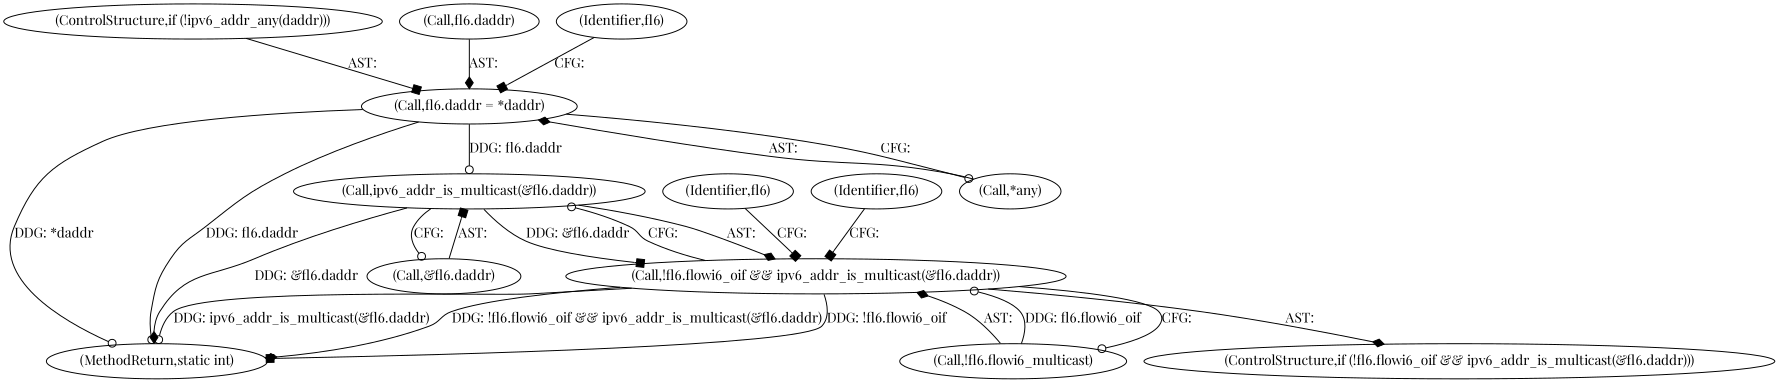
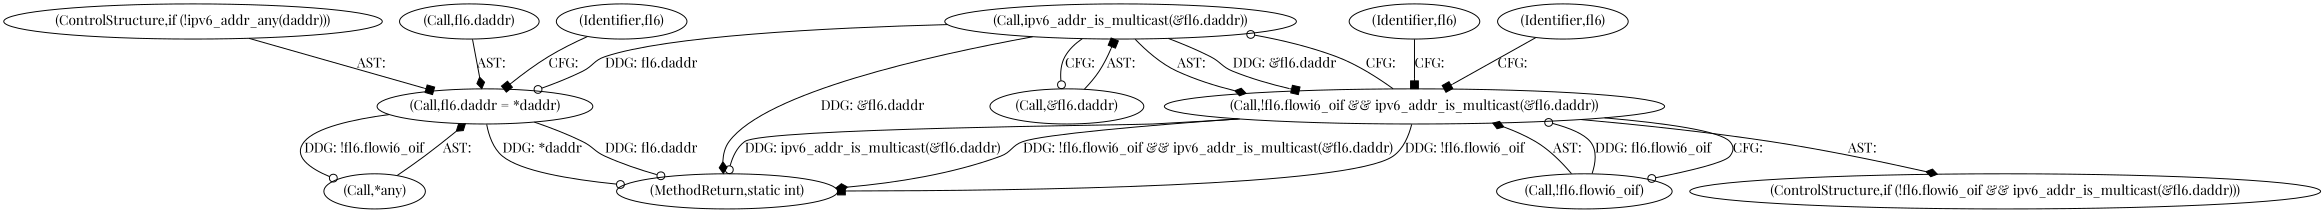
edge "(Call,fl6.daddr = *daddr)" -> "(Call,ipv6_addr_is_multicast(&fl6.daddr))": reversed
edge "(Call,fl6.daddr = *daddr)" -> "(Call,*any)": label "CFG: " -> "DDG: !fl6.flowi6_oif"
node "(Call,!fl6.flowi6_multicast)": label "(Call,!fl6.flowi6_multicast)" -> "(Call,!fl6.flowi6_oif)"
